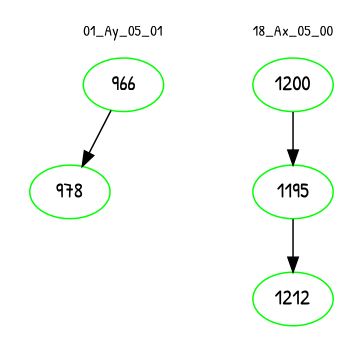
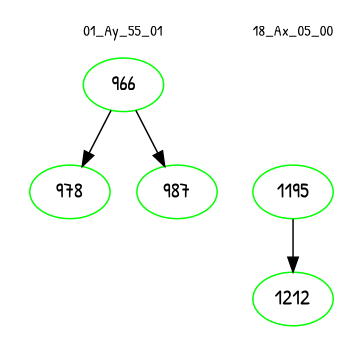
cluster "01_Ay_05_01": label "01_Ay_05_01" -> "01_Ay_55_01"
node "1200": removed
node "987": added
